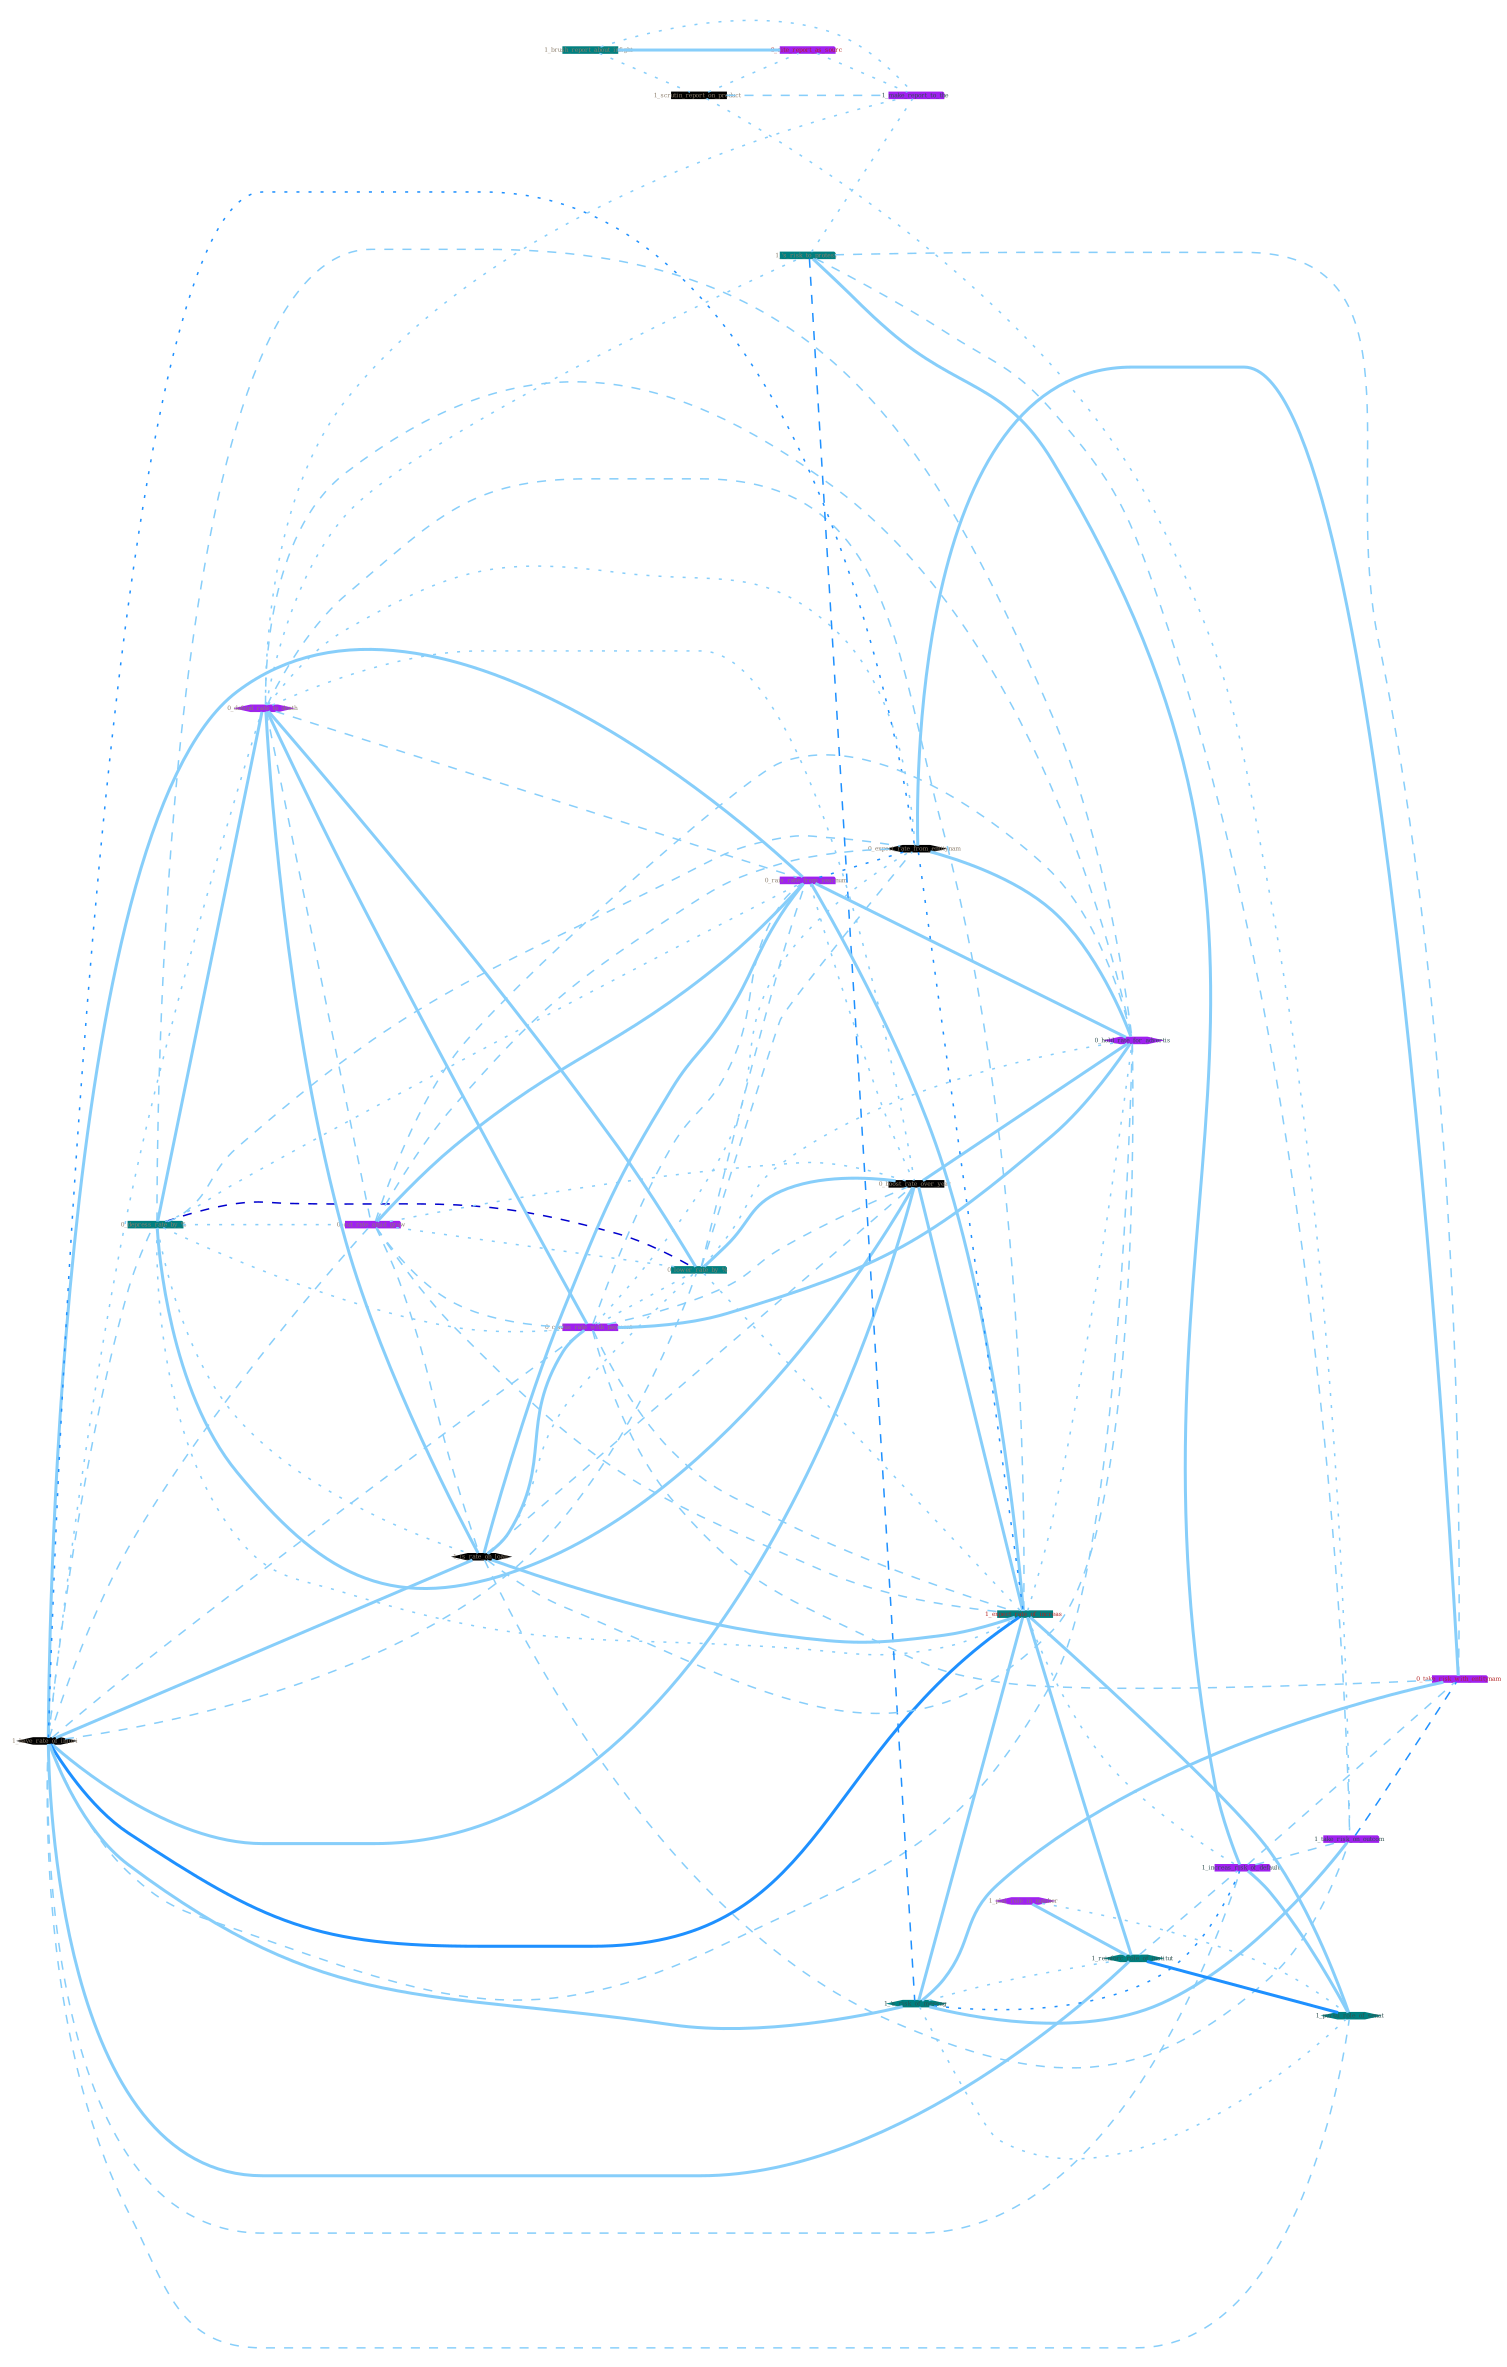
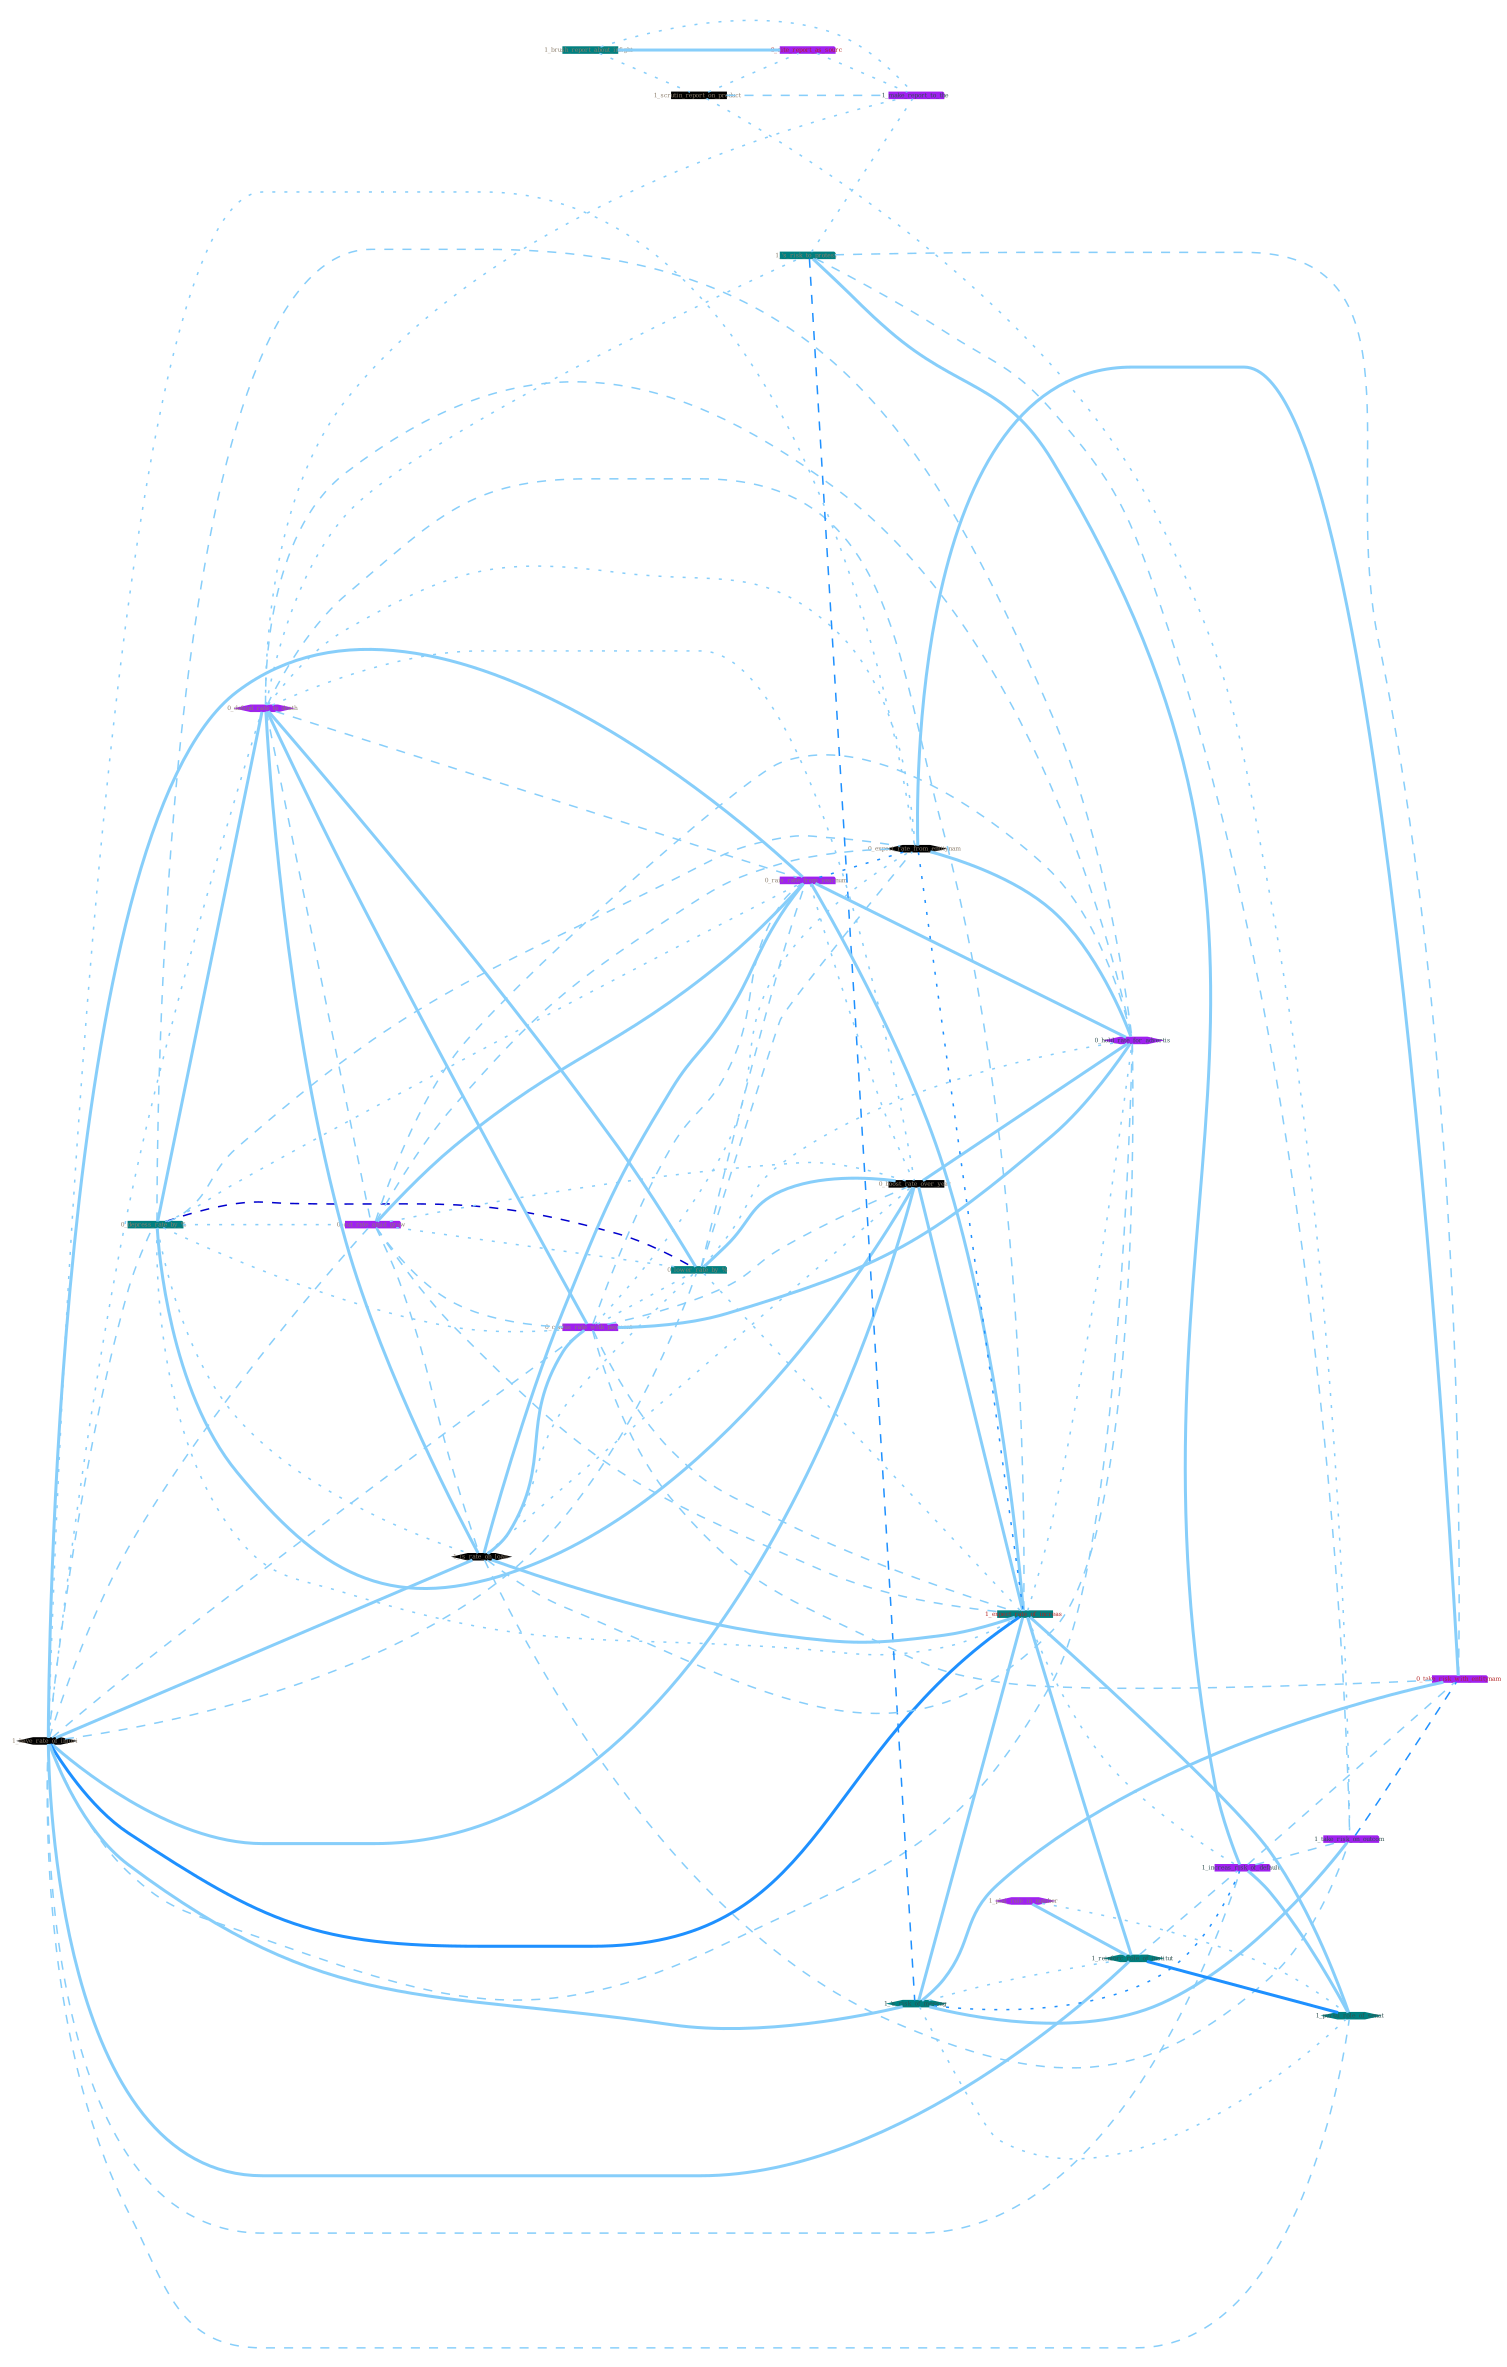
edge "0_expect_rate_from_entitynam" -- "1_have_rate_of_injuri": color #1e90ff -> #87cefa
edge "0_boost_rate_over_year" -- "1_is_rate_on_loan": style dashed -> dotted
